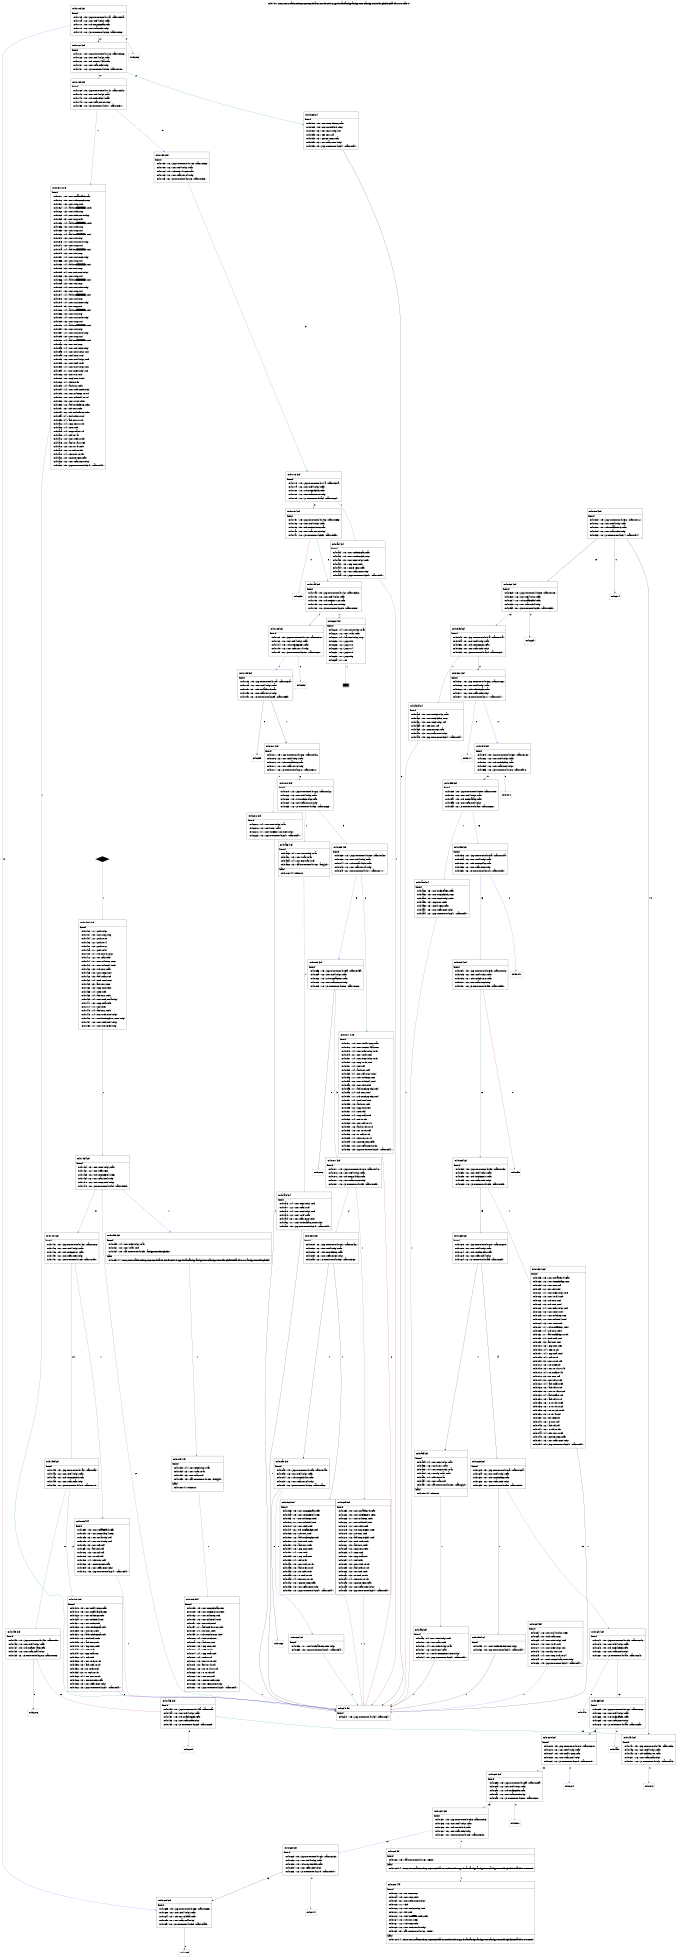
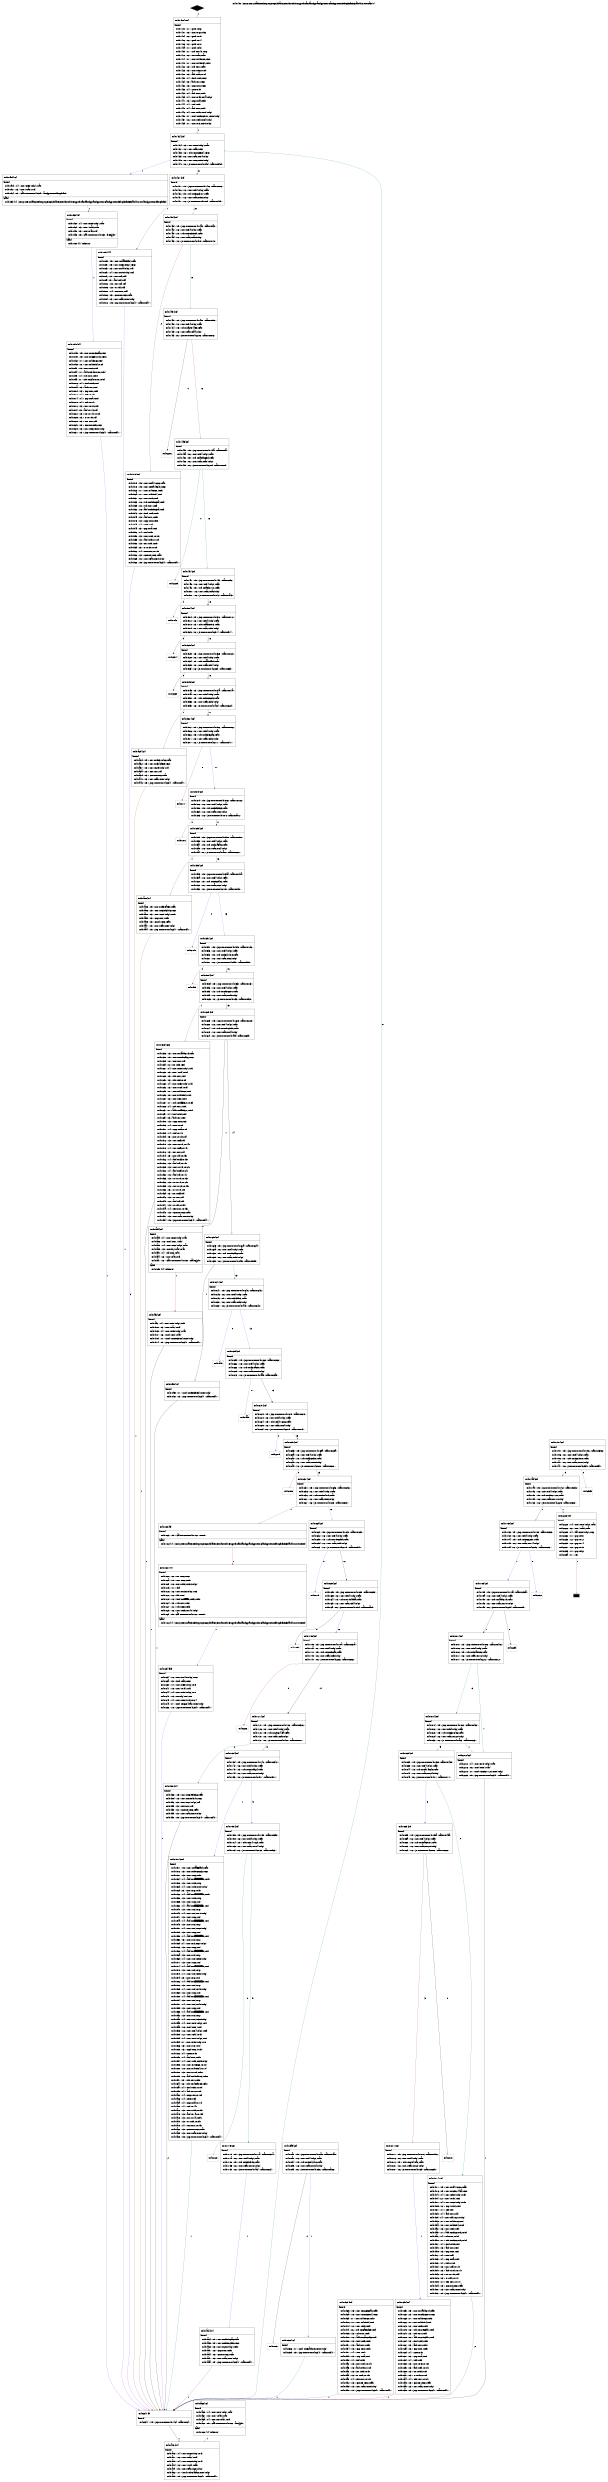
edge "0x401775 [28]" -> "0x401791 [28]": removed, label "8"
edge "0x40181d [28]" -> "0x401a63 [16]": now "0x40181d [28]" -> "0x402212 [22]"
edge "0x401705 [28]" -> "0x4016e9 [28]": reversed
edge "0x40150d [28]" -> "0x4014f1 [28]": reversed
node "0x40188d [28]": removed
edge "0x401a73 [27]" -> "0x402347 [5]": reversed
edge "0x401c08 [44]" -> "0x401c34 [39]": added, label "1"
node "0x402123": added
